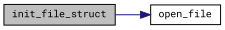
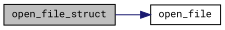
node "init_file_struct": label "init_file_struct" -> "open_file_struct"
